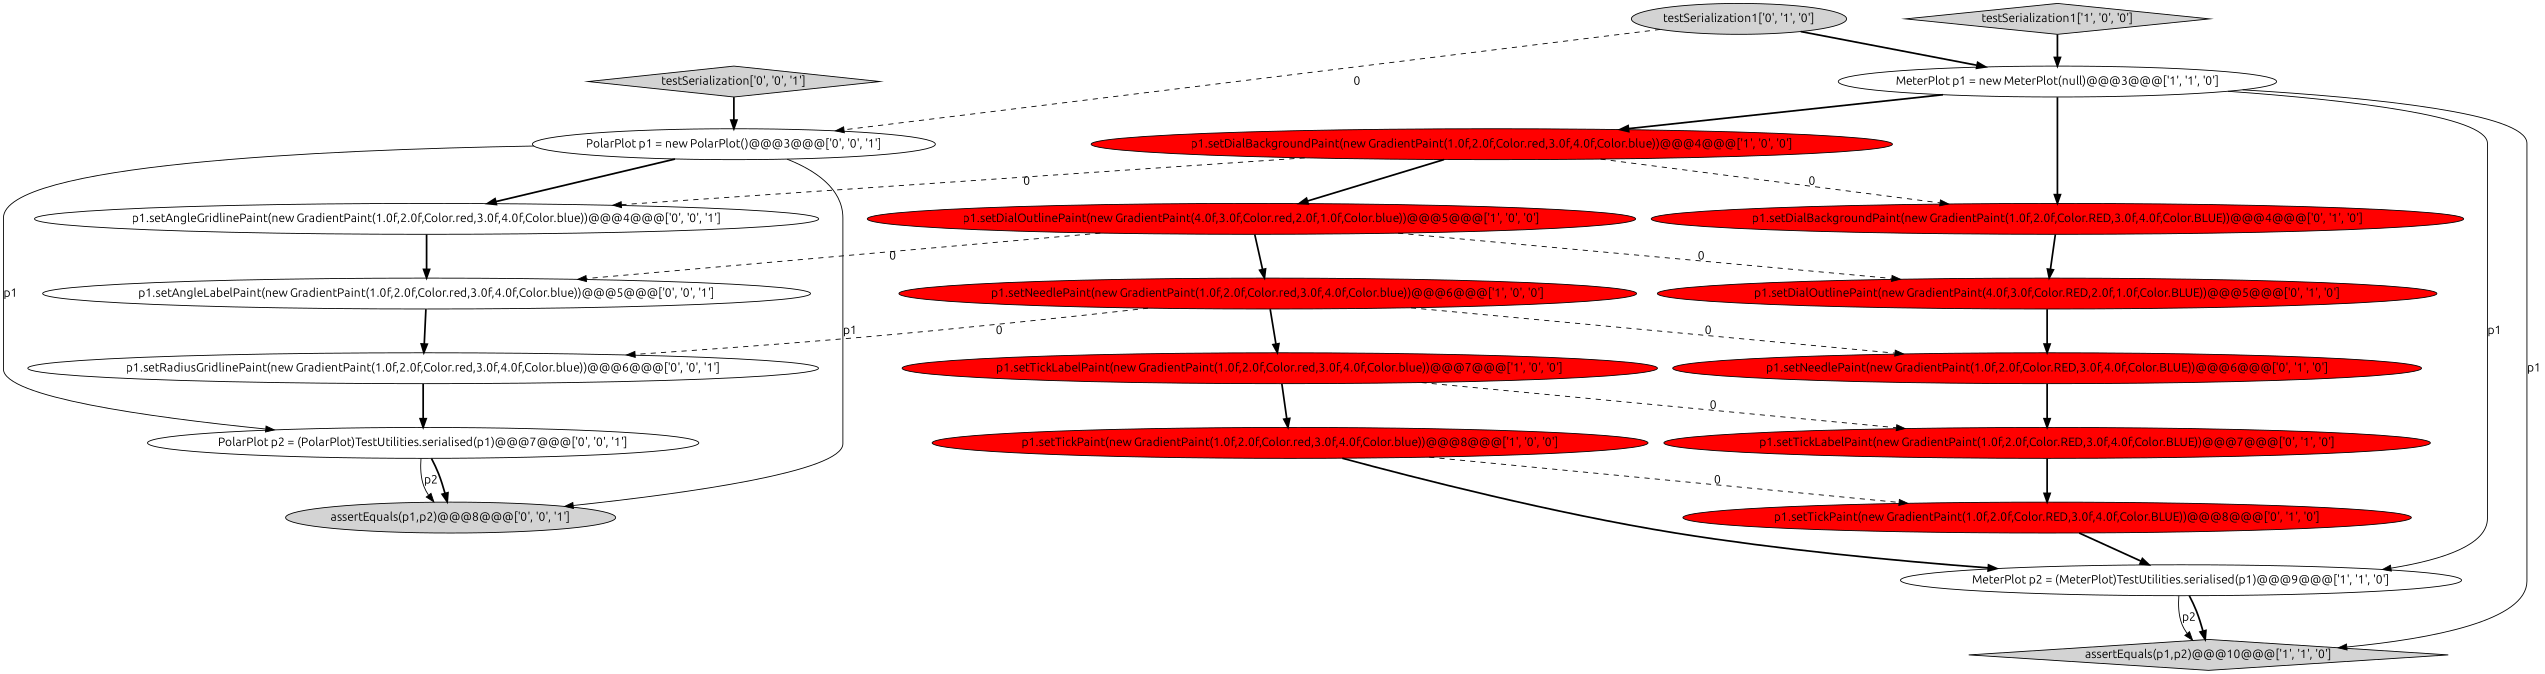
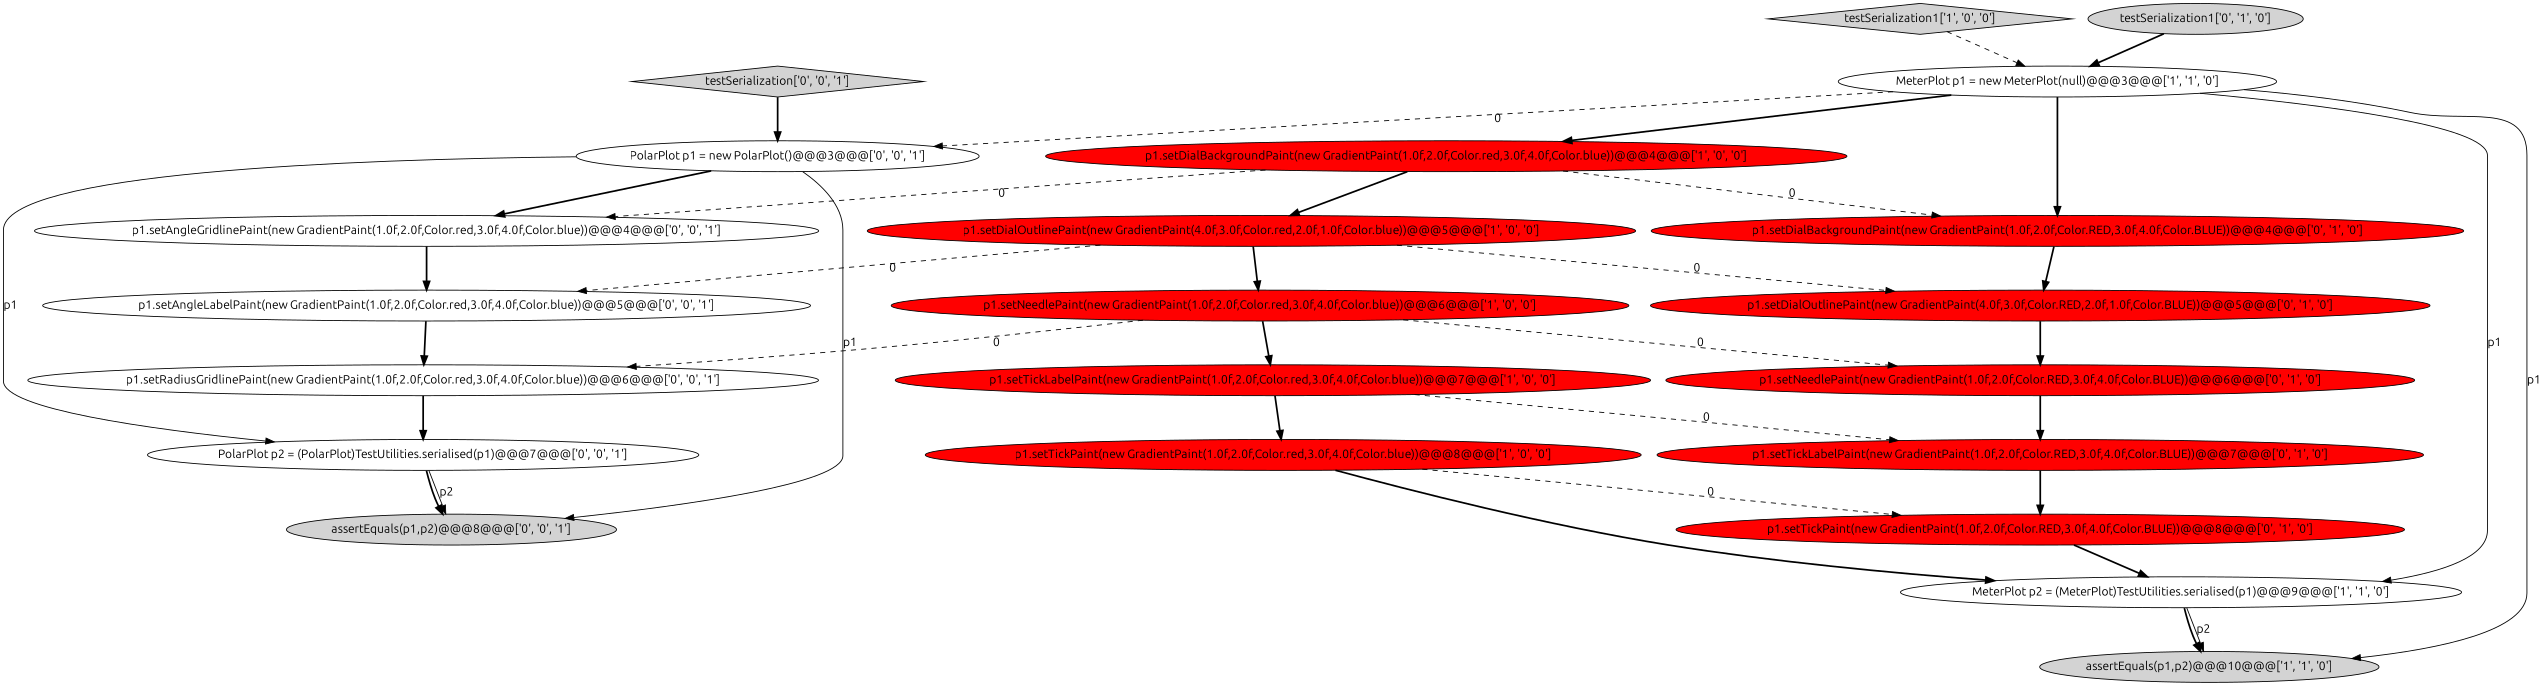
edge "testSerialization1['1', '0', '0']" -> "MeterPlot p1 = new MeterPlot(null)@@@3@@@['1', '1', '0']": style bold -> dashed
edge "testSerialization1['0', '1', '0']" -> "PolarPlot p1 = new PolarPlot()@@@3@@@['0', '0', '1']": now "MeterPlot p1 = new MeterPlot(null)@@@3@@@['1', '1', '0']" -> "PolarPlot p1 = new PolarPlot()@@@3@@@['0', '0', '1']"
node "assertEquals(p1,p2)@@@10@@@['1', '1', '0']": shape diamond -> ellipse
